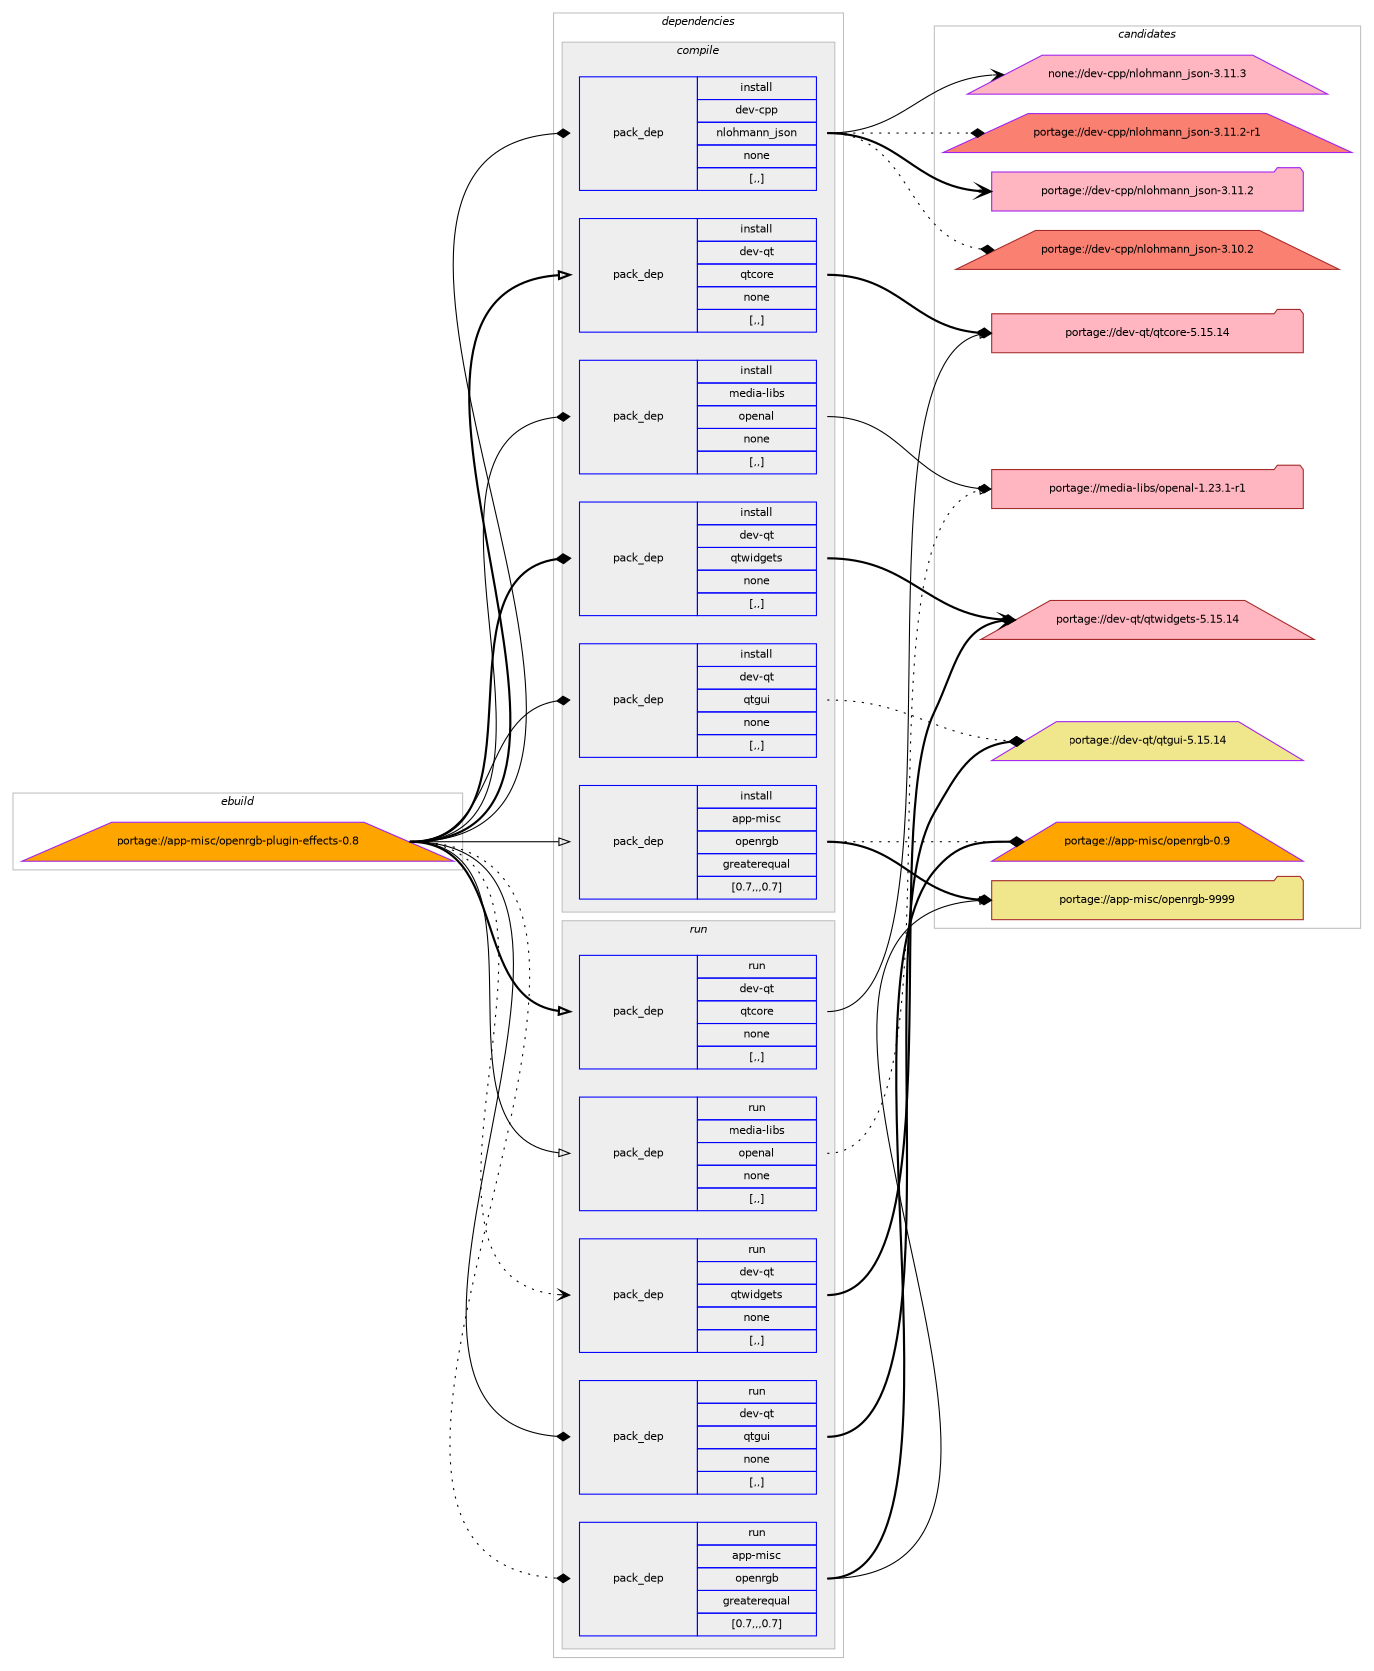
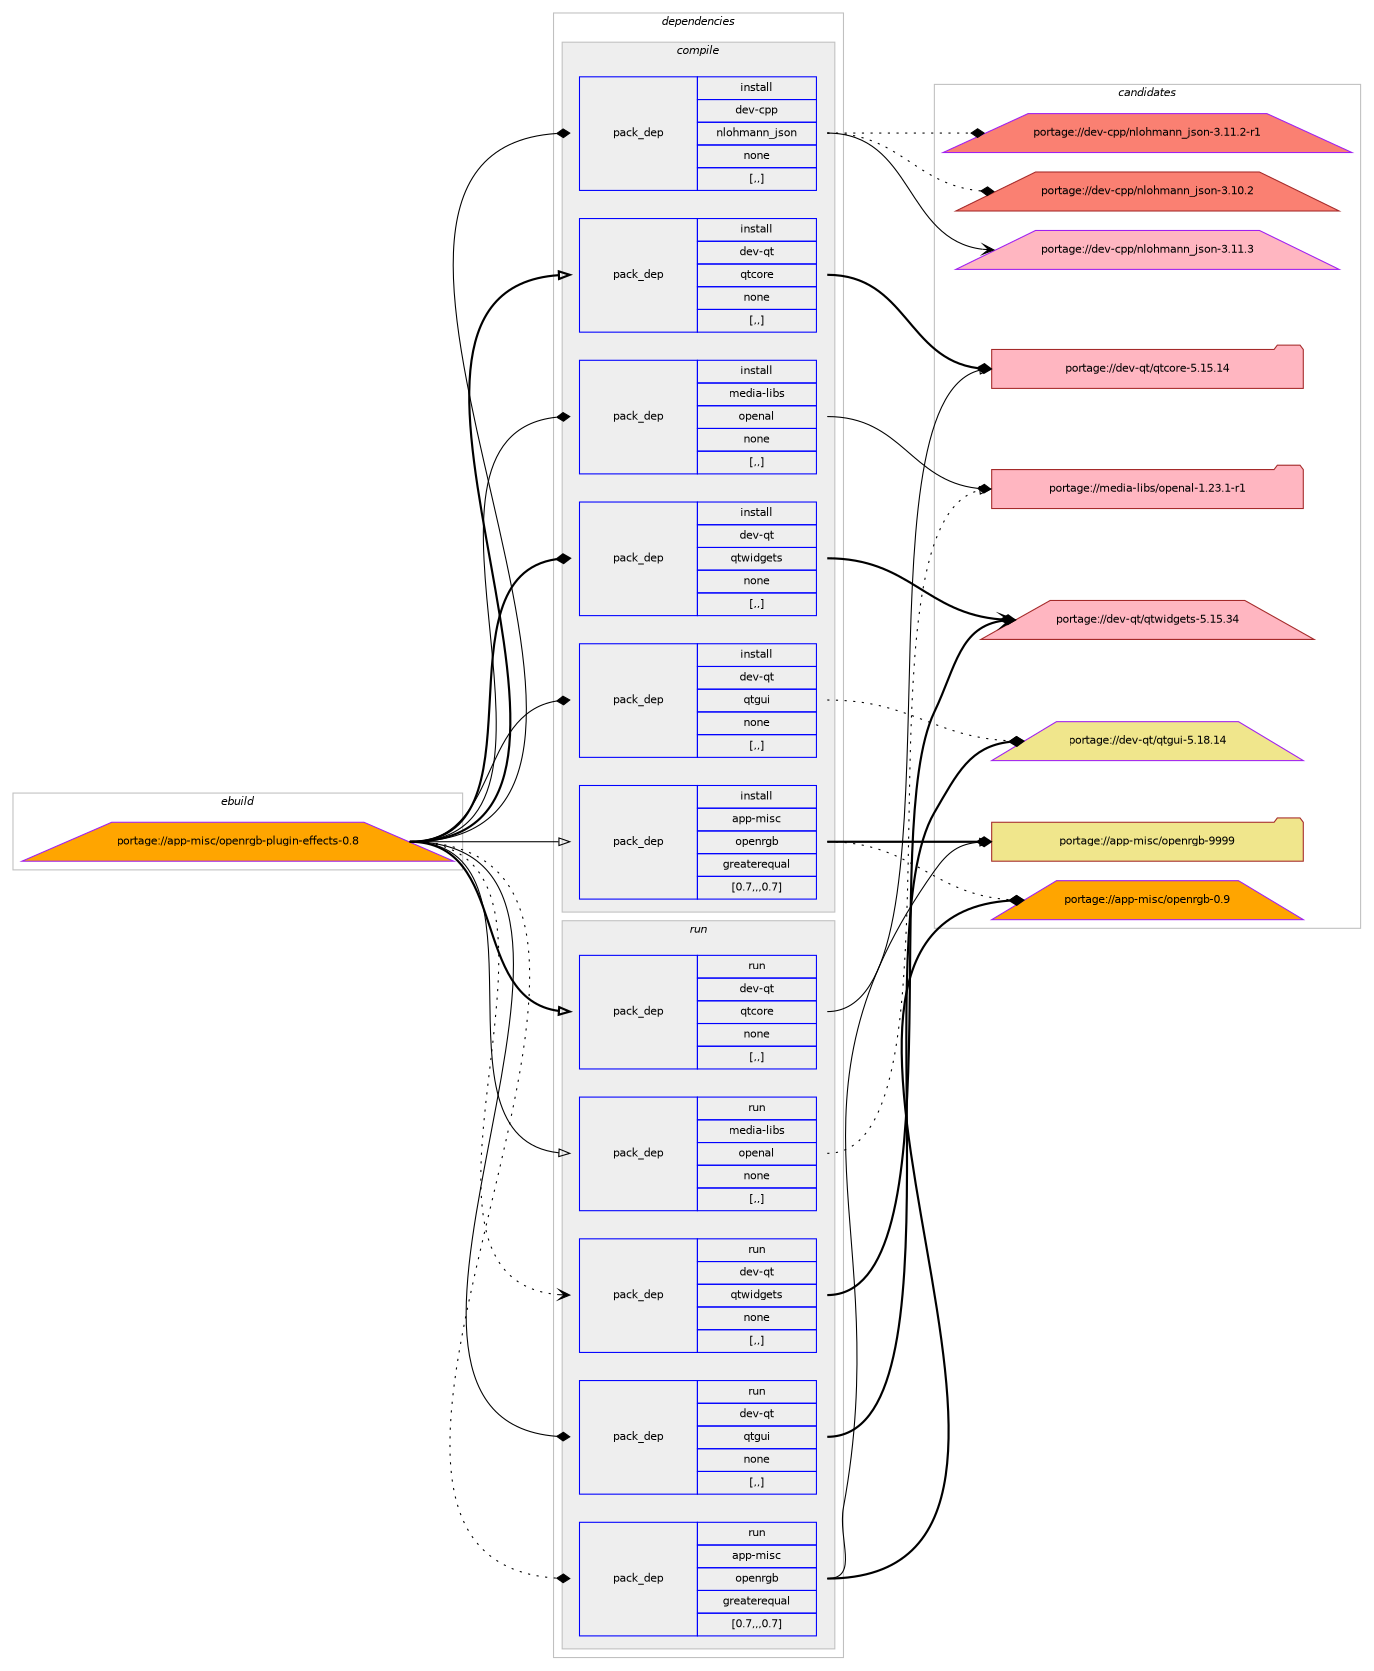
node "none://dev-cpp/nlohmann_json-3.11.3": label "none://dev-cpp/nlohmann_json-3.11.3" -> "portage://dev-cpp/nlohmann_json-3.11.3"
node "portage://dev-cpp/nlohmann_json-3.11.2": removed
node "portage://dev-qt/qtwidgets-5.15.14": label "portage://dev-qt/qtwidgets-5.15.14" -> "portage://dev-qt/qtwidgets-5.15.34"
node "portage://dev-qt/qtgui-5.15.14": label "portage://dev-qt/qtgui-5.15.14" -> "portage://dev-qt/qtgui-5.18.14"
